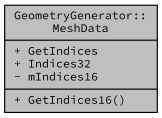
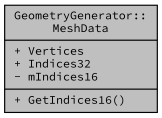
node "GeometryGenerator::": text "+ GetIndices" -> "+ Vertices"
